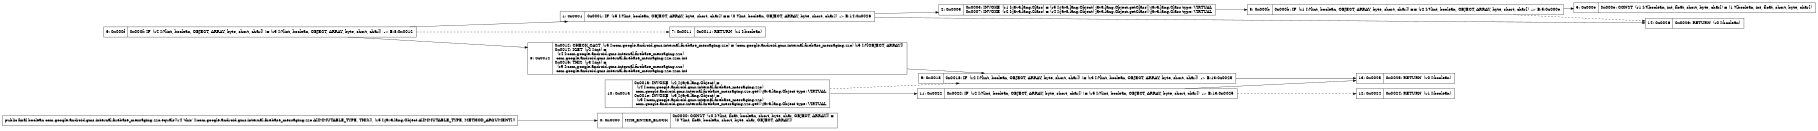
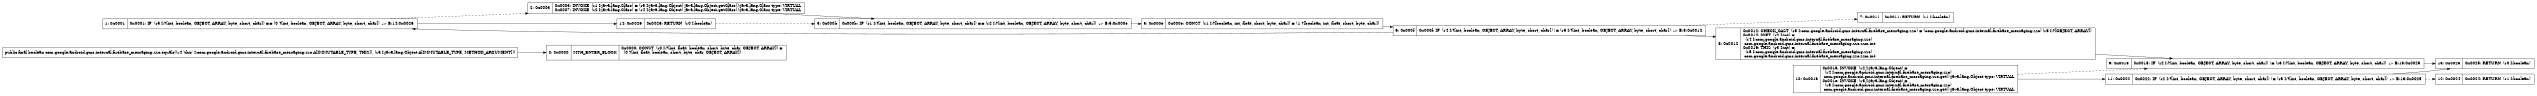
edge "1: 0x0001" -> "2: 0x0003": style solid -> dashed
edge "3: 0x000b" -> "14: 0x0026": reversed
edge "5: 0x000e" -> "6: 0x000f": added
